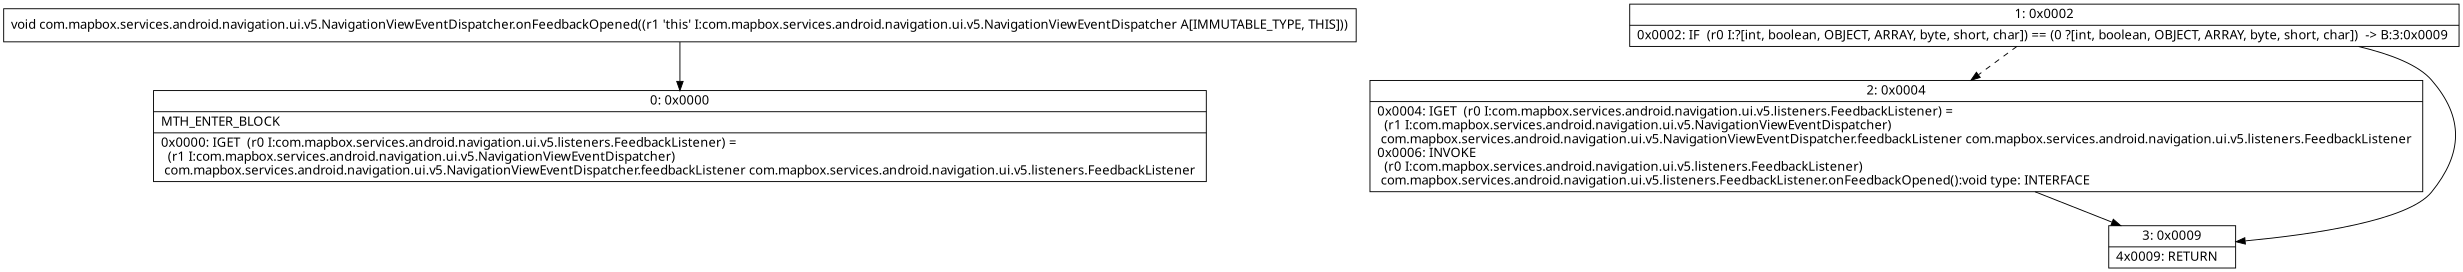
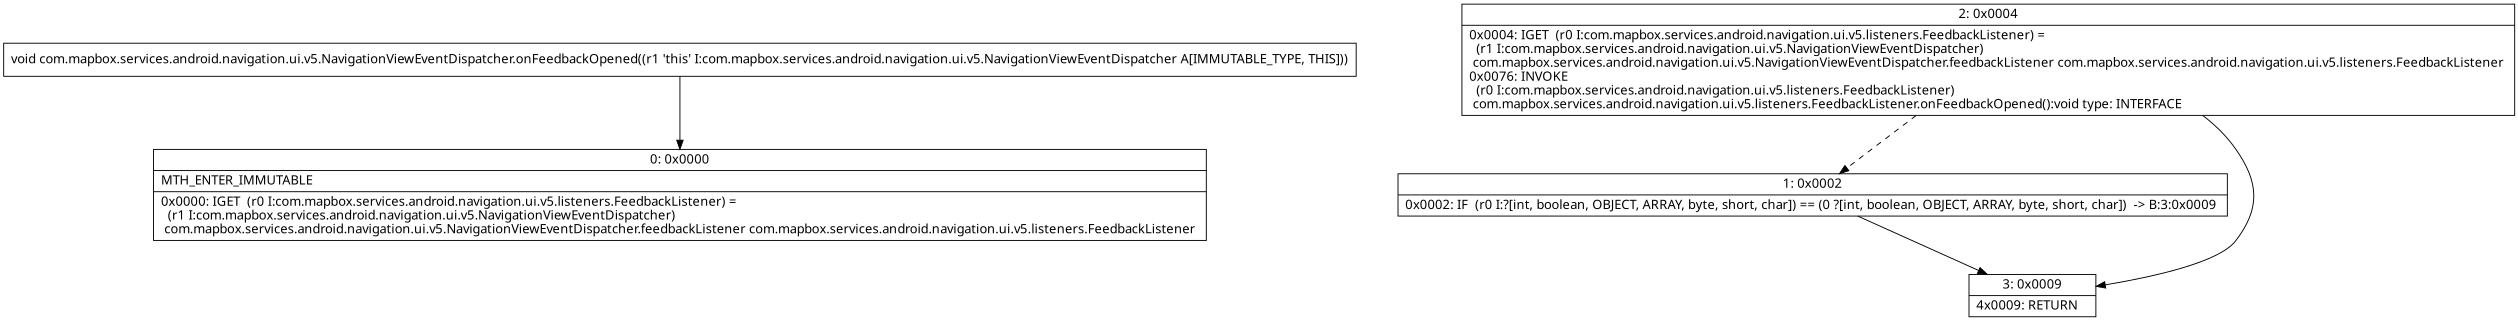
edge "1: 0x0002" -> "2: 0x0004": reversed
node "0: 0x0000": text "MTH_ENTER_BLOCK" -> "MTH_ENTER_IMMUTABLE"
node "2: 0x0004": text "0x0006: INVOKE" -> "0x0076: INVOKE"
